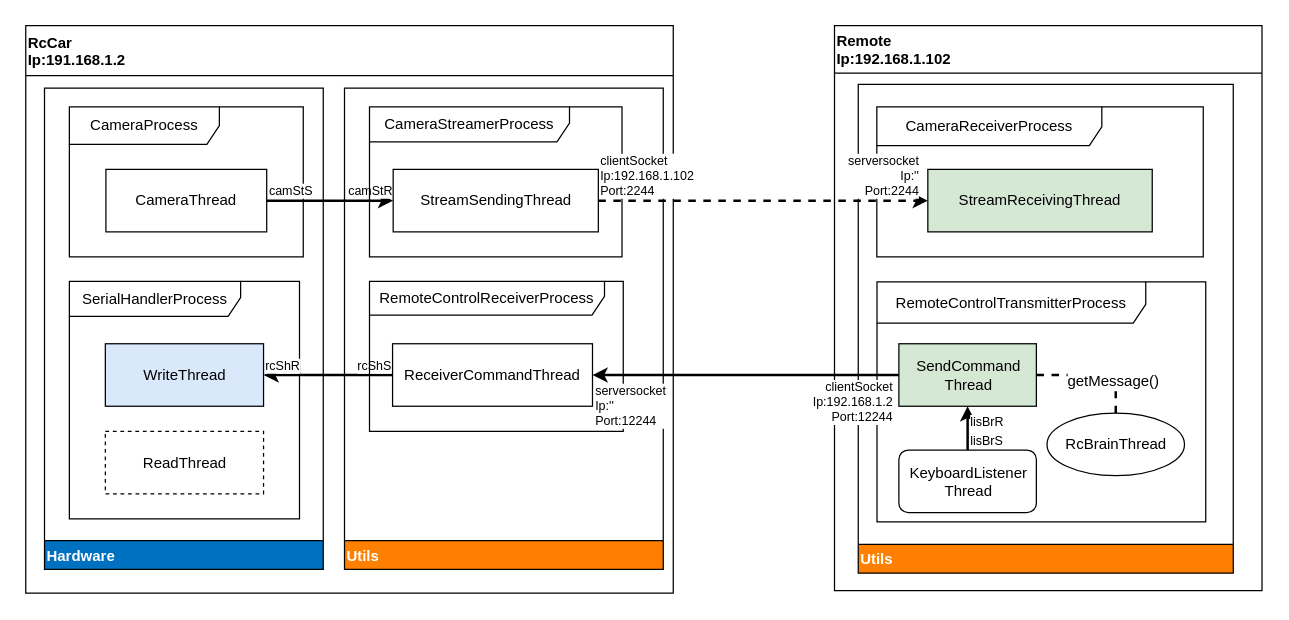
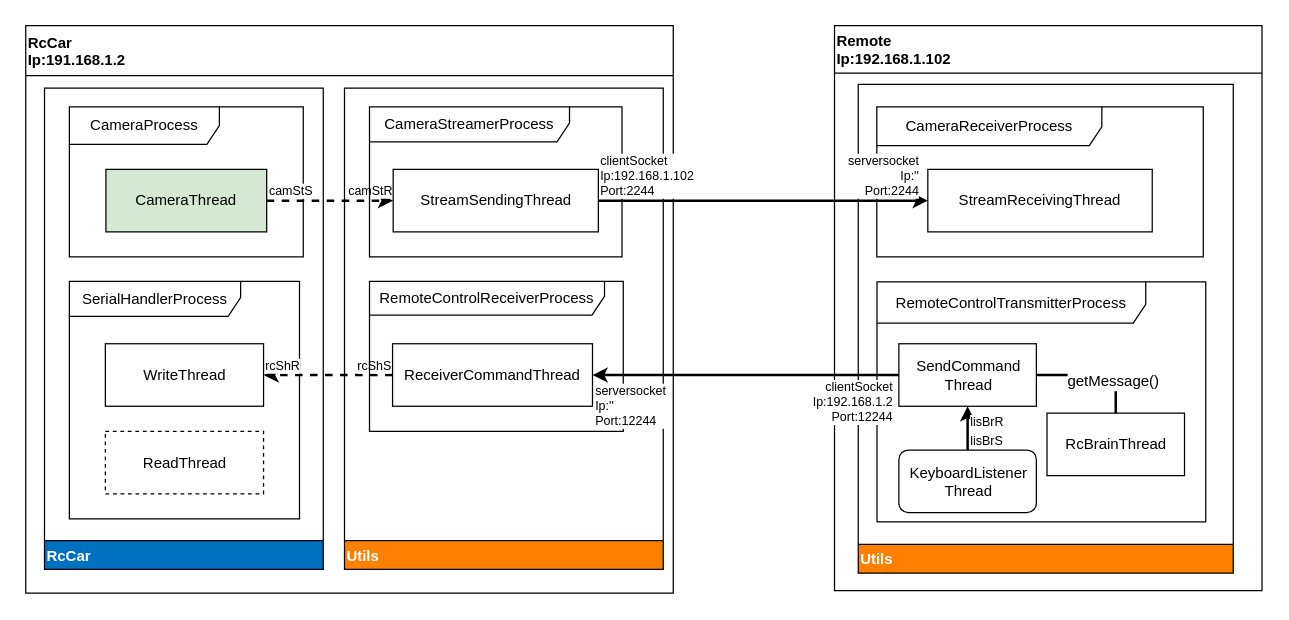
node "CameraThread": fillcolor #ffffff -> #d5e8d4
edge "CameraThread" -> "StreamSendingThread": style solid -> dashed
edge "StreamSendingThread" -> "StreamReceivingThread": style dashed -> solid
node "StreamReceivingThread": fillcolor #d5e8d4 -> #ffffff
node "WriteThread": fillcolor #dae8fc -> #ffffff
edge "ReceiverCommandThread" -> "WriteThread": style solid -> dashed
node "SendCommand Thread": fillcolor #d5e8d4 -> #ffffff
edge "SendCommand Thread" -- "RcBrainThread": style dashed -> solid
node "RcBrainThread": shape ellipse -> rectangle
node "Hardware": label "Hardware" -> "RcCar"
